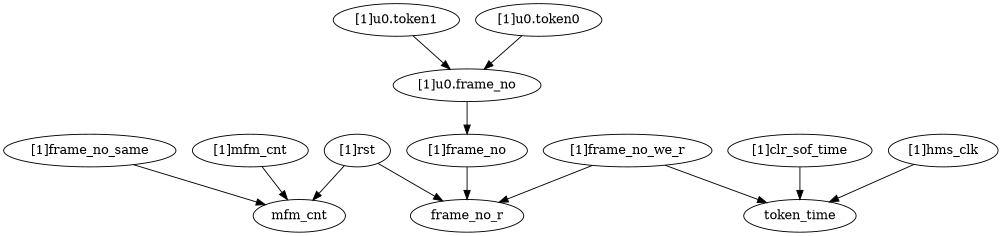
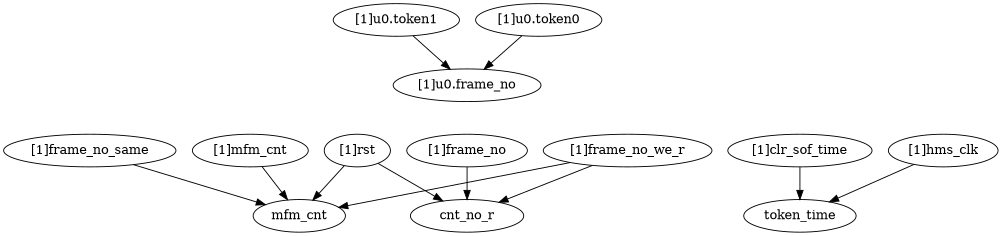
edge "[1]u0.frame_no" -> "[1]frame_no": removed
edge "[1]frame_no_we_r" -> "token_time": now "[1]frame_no_we_r" -> "mfm_cnt"
node "frame_no_r": label "frame_no_r" -> "cnt_no_r"
